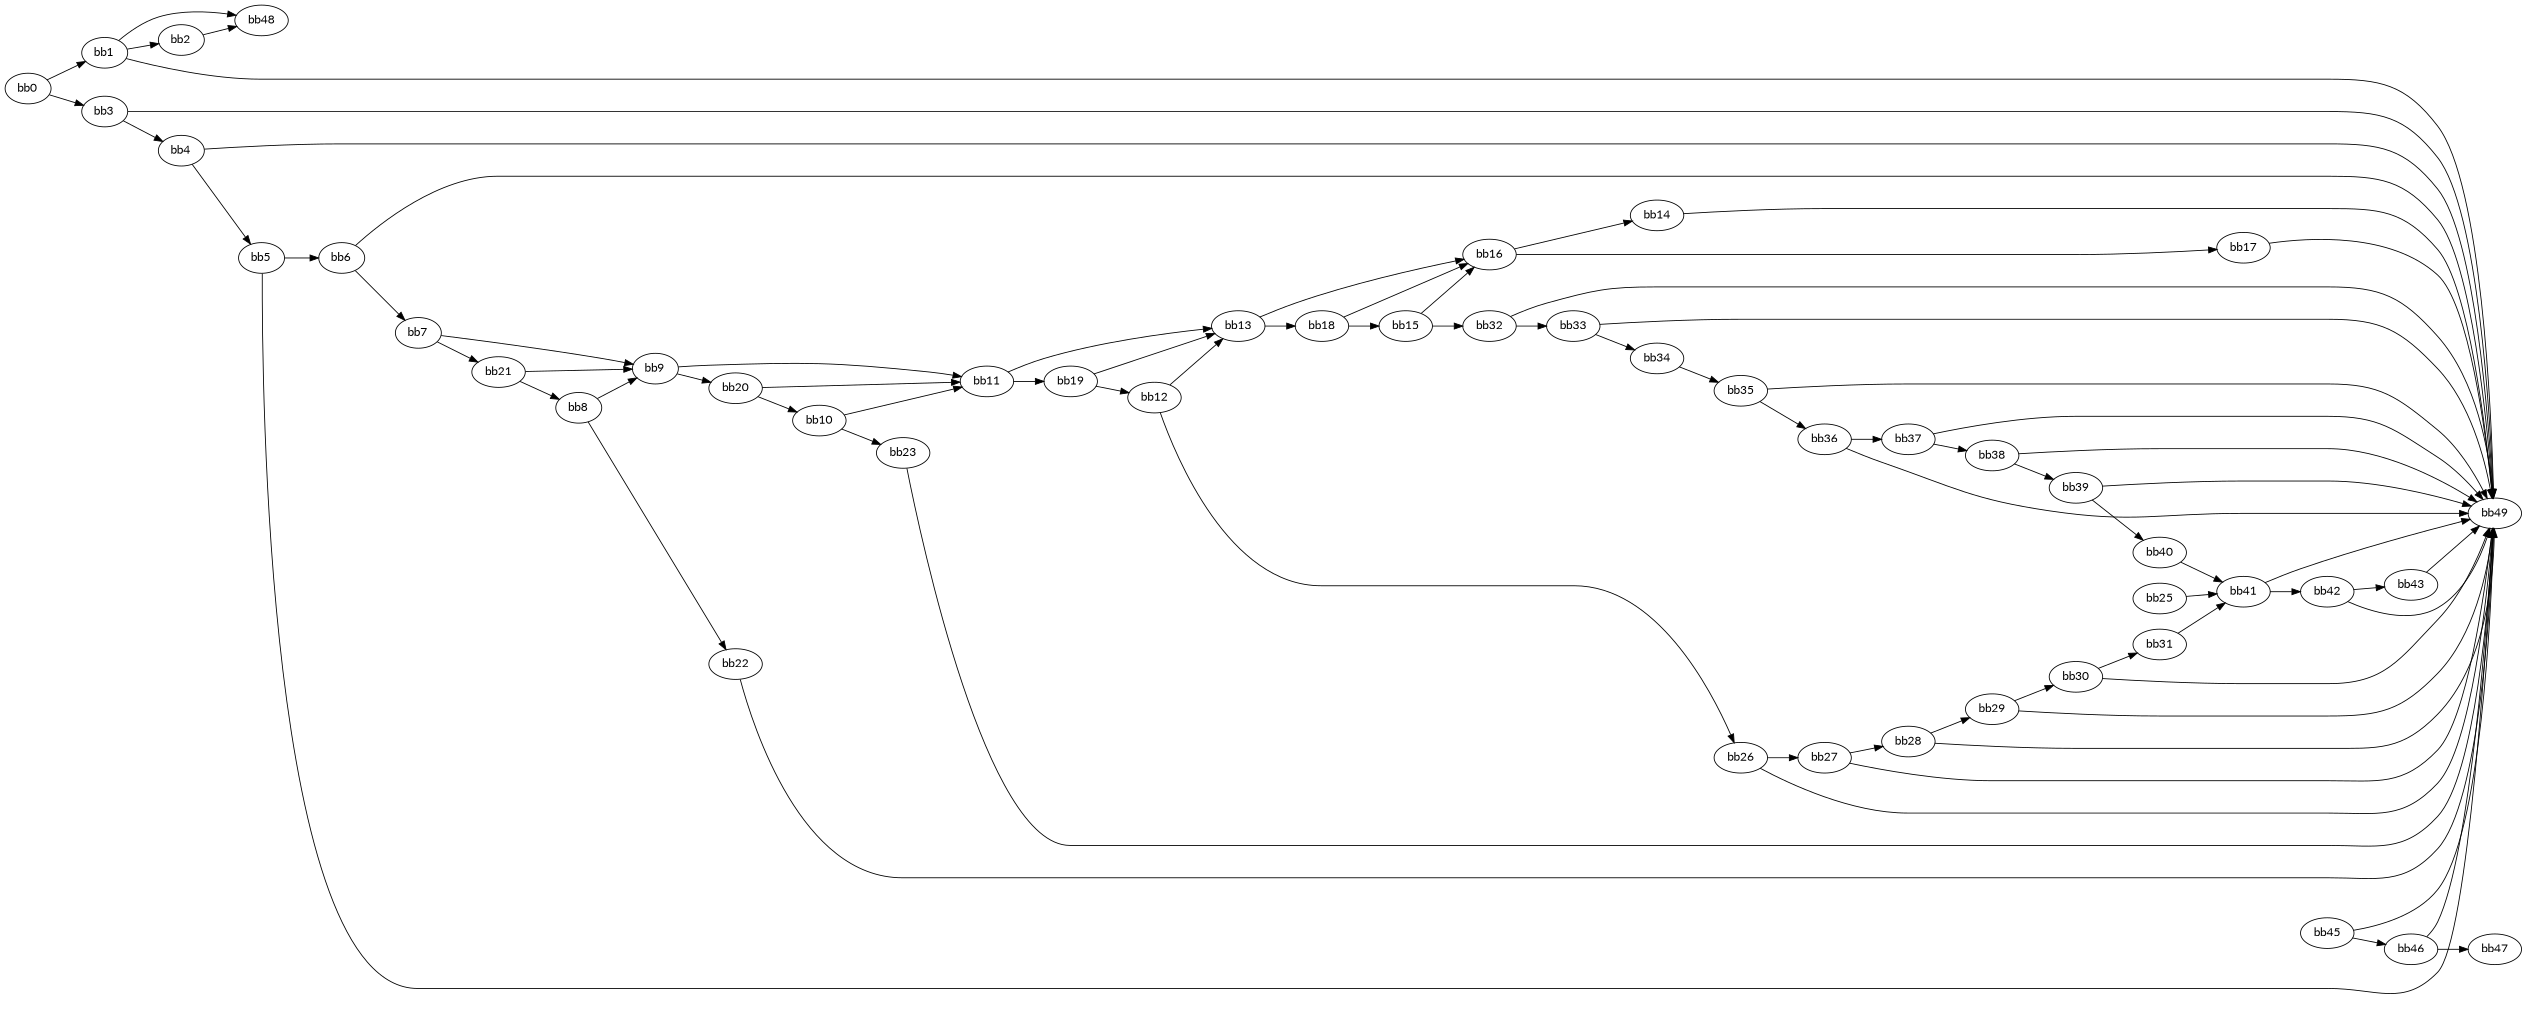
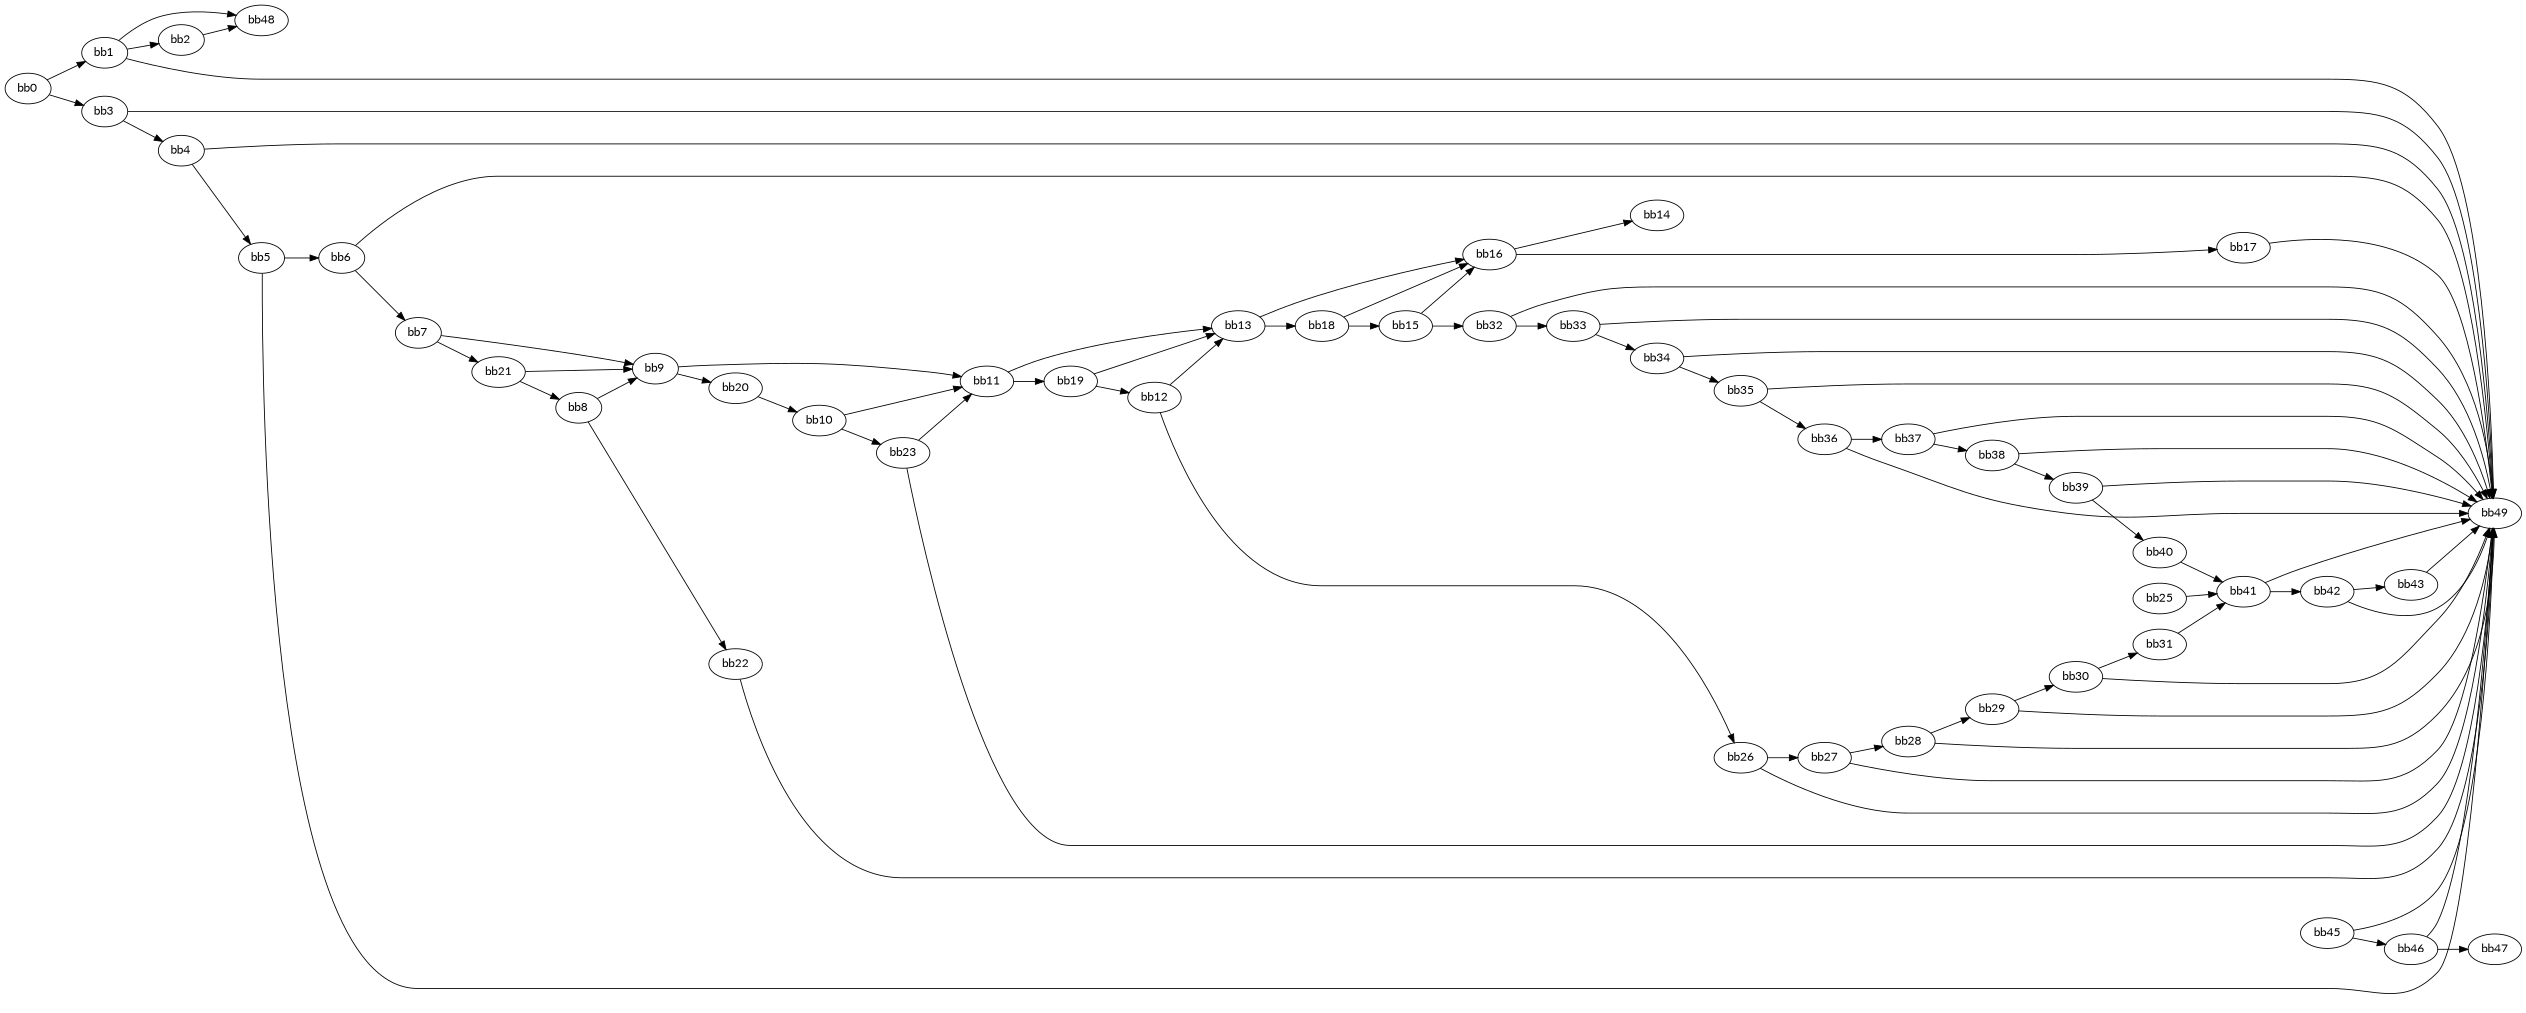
edge "bb14" -> "bb49": now "bb34" -> "bb49"
edge "bb20" -> "bb11": now "bb23" -> "bb11"
